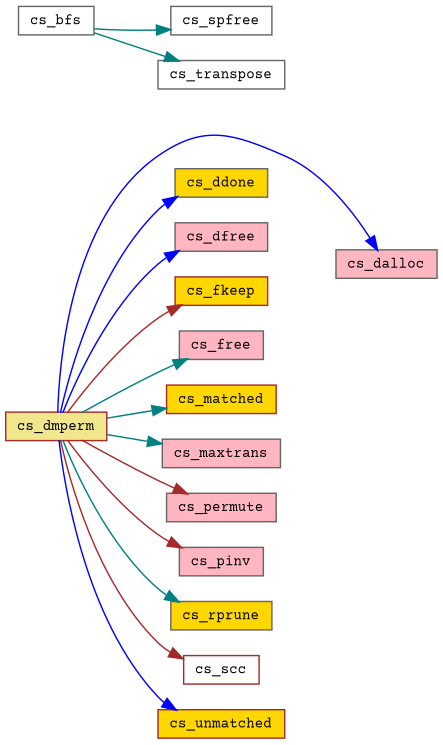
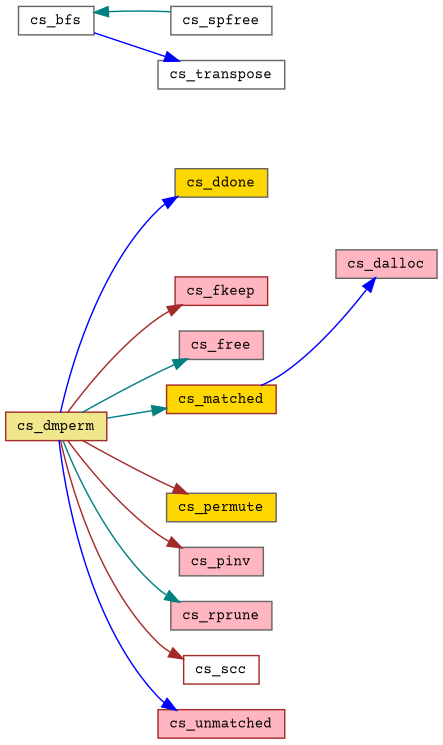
edge "cs_bfs" -> "cs_spfree": reversed
edge "cs_bfs" -> "cs_transpose": color teal -> blue
edge "cs_dmperm" -> "cs_dalloc": now "cs_matched" -> "cs_dalloc"
node "cs_dfree": removed
node "cs_fkeep": fillcolor gold -> lightpink
node "cs_maxtrans": removed
node "cs_permute": fillcolor lightpink -> gold
node "cs_rprune": fillcolor gold -> lightpink
node "cs_unmatched": fillcolor gold -> lightpink
